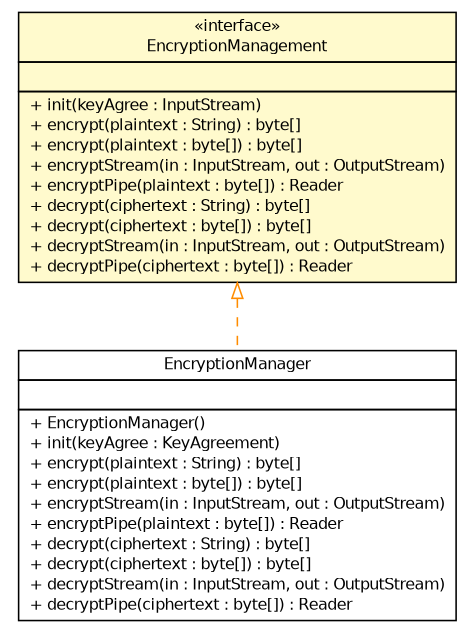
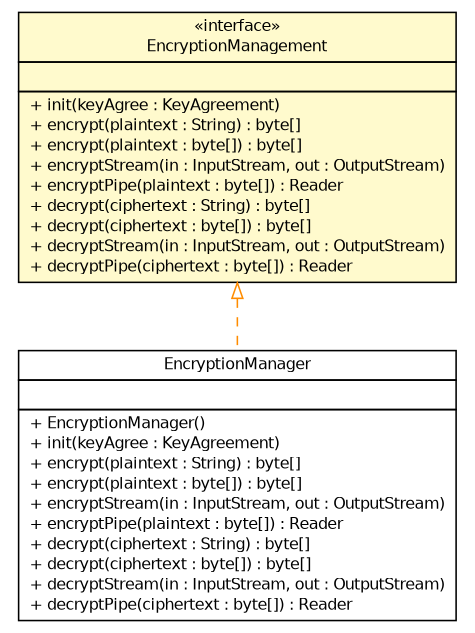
node "EncryptionManagement": text "+ init(keyAgree : InputStream)" -> "+ init(keyAgree : KeyAgreement)"
